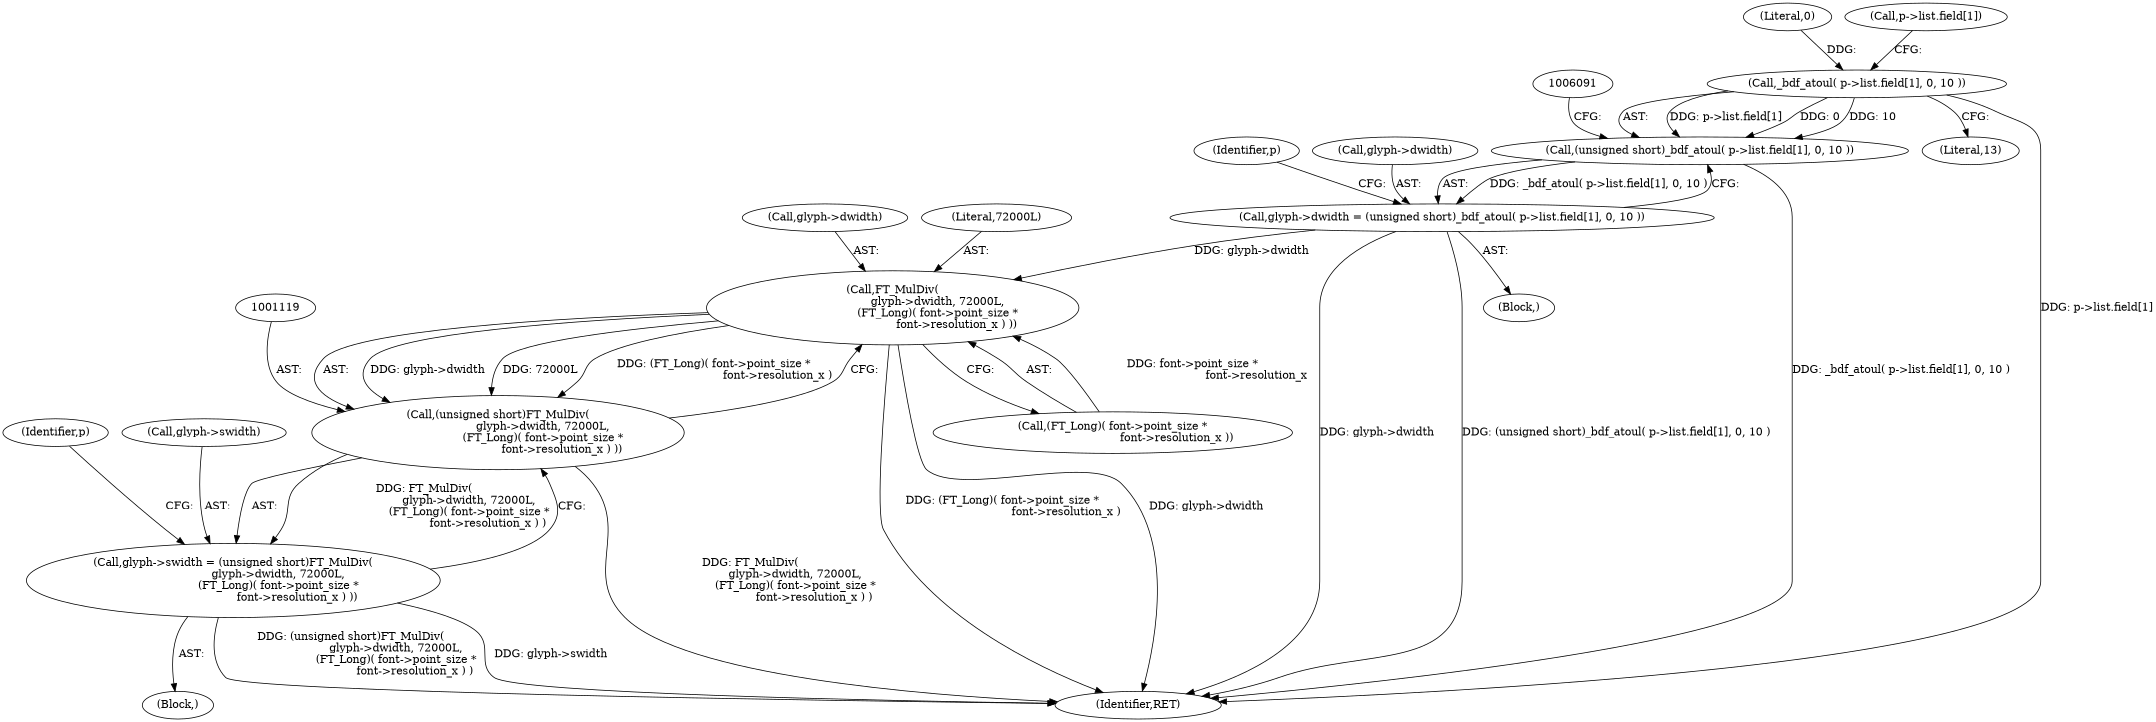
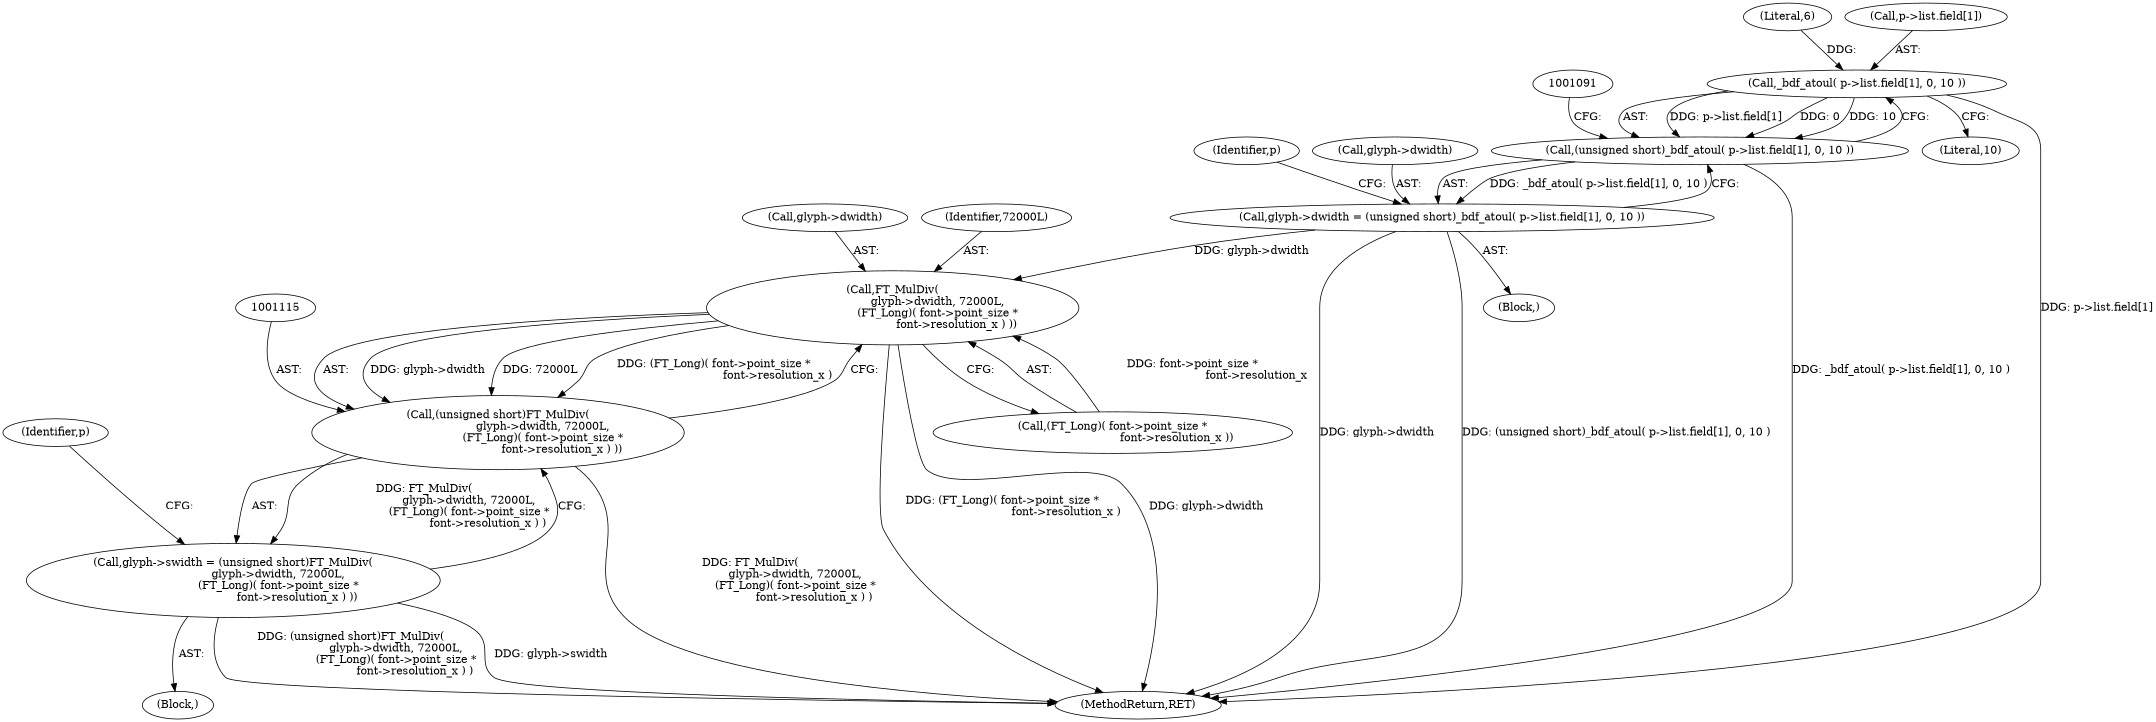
node "(Literal,0)": label "(Literal,0)" -> "(Literal,6)"
edge "(Call,p->list.field[1])" -> "(Call,_bdf_atoul( p->list.field[1], 0, 10 ))": label "CFG: " -> "AST: "
node "1006091": label "1006091" -> "1001091"
edge "(Call,(unsigned short)_bdf_atoul( p->list.field[1], 0, 10 ))" -> "(Call,_bdf_atoul( p->list.field[1], 0, 10 ))": added, label "CFG:"
node "(Literal,13)": label "(Literal,13)" -> "(Literal,10)"
node "(Literal,72000L)": label "(Literal,72000L)" -> "(Identifier,72000L)"
node "1001119": label "1001119" -> "1001115"
node "(Call,glyph->swidth)": removed
node "(Identifier,RET)": label "(Identifier,RET)" -> "(MethodReturn,RET)"
